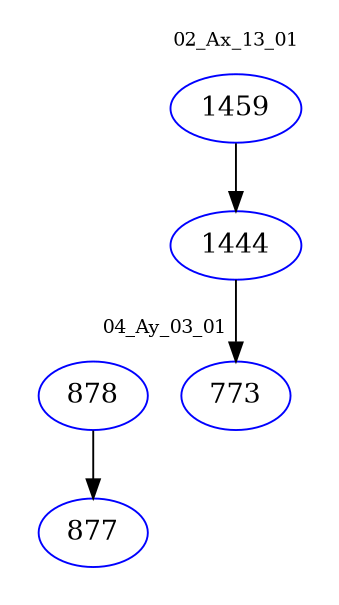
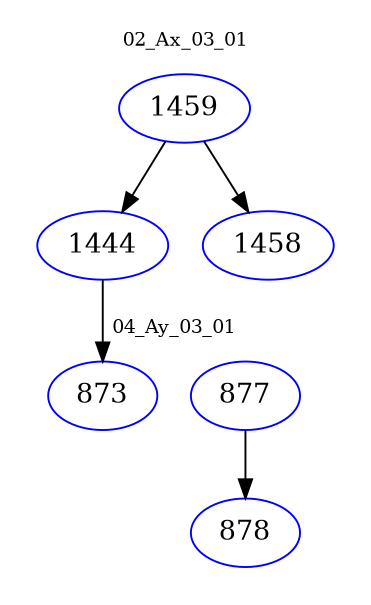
cluster "02_Ax_13_01": label "02_Ax_13_01" -> "02_Ax_03_01"
node "1458": added
node "773": label "773" -> "873"
edge "878" -> "877": reversed
